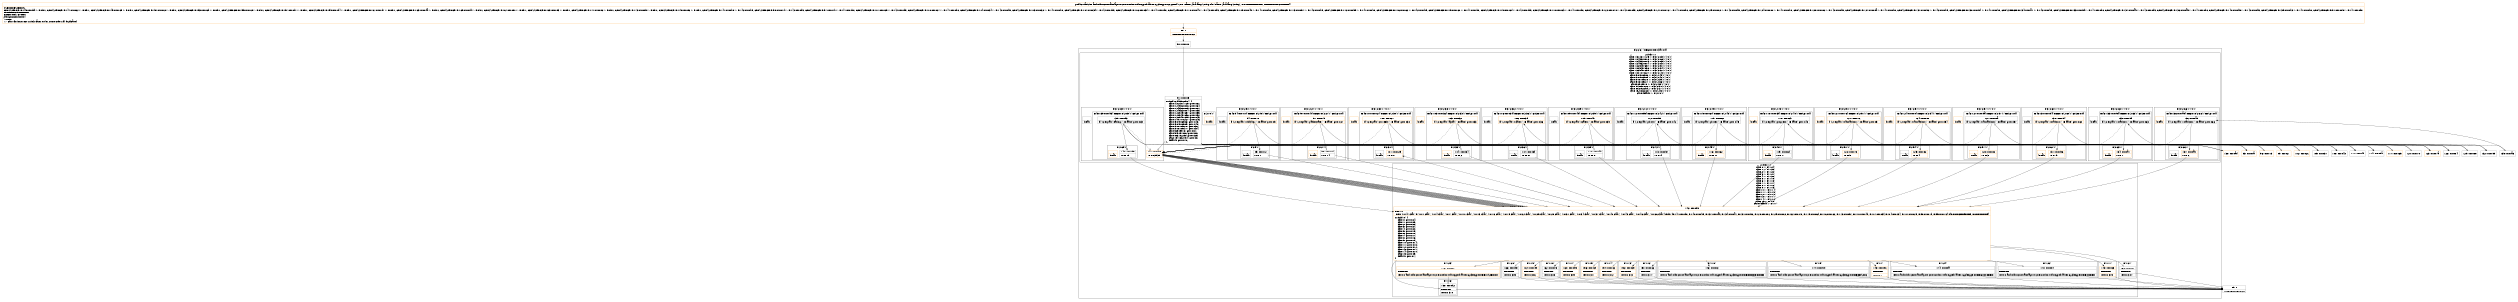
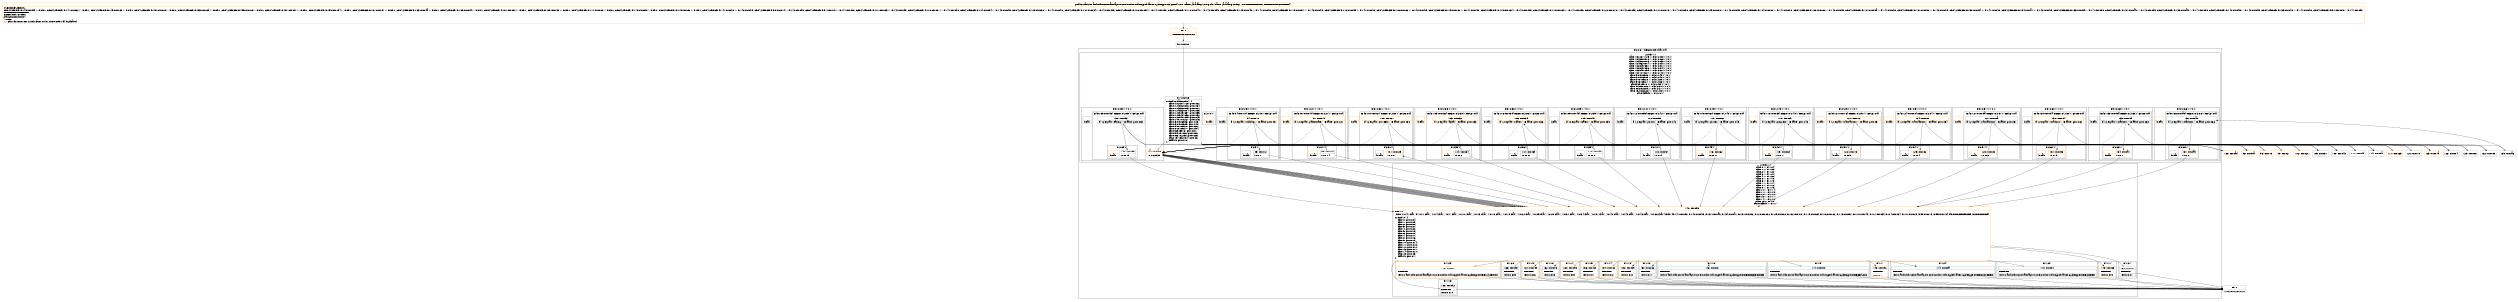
edge "172: 0x00e7" -> "158: 0x00d2": now "172: 0x00e7" -> "89: ?"
